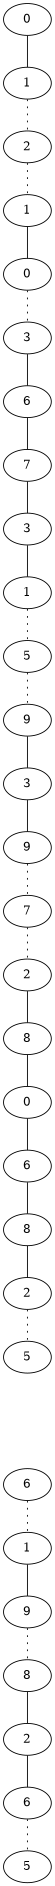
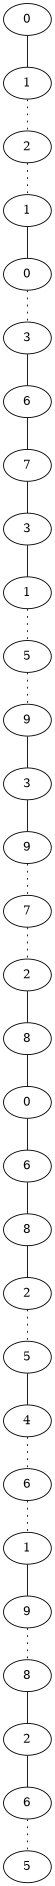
node "4": added
